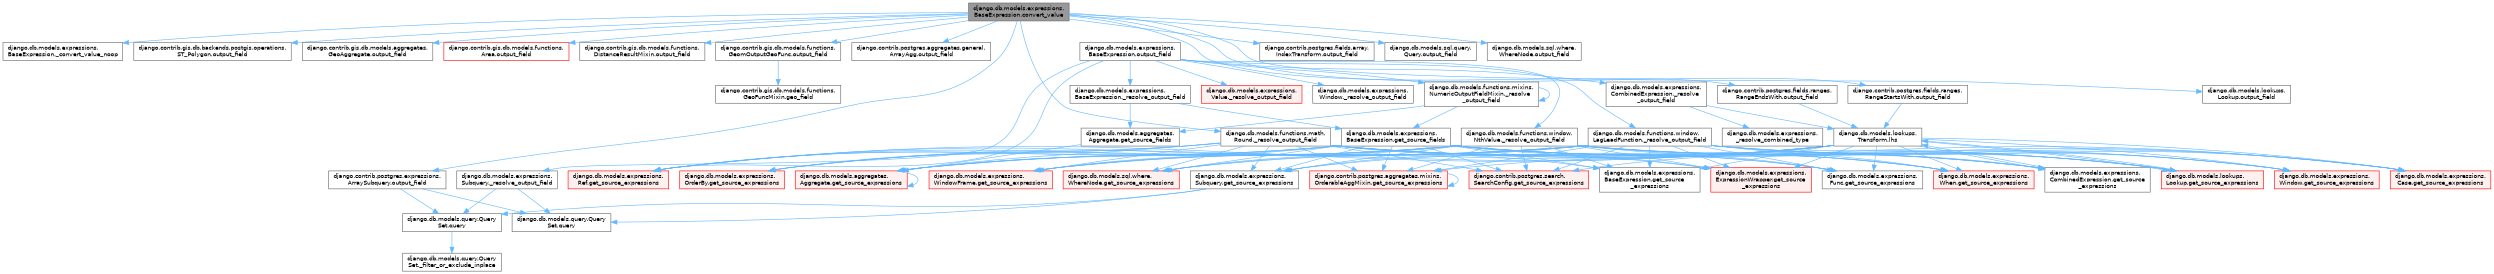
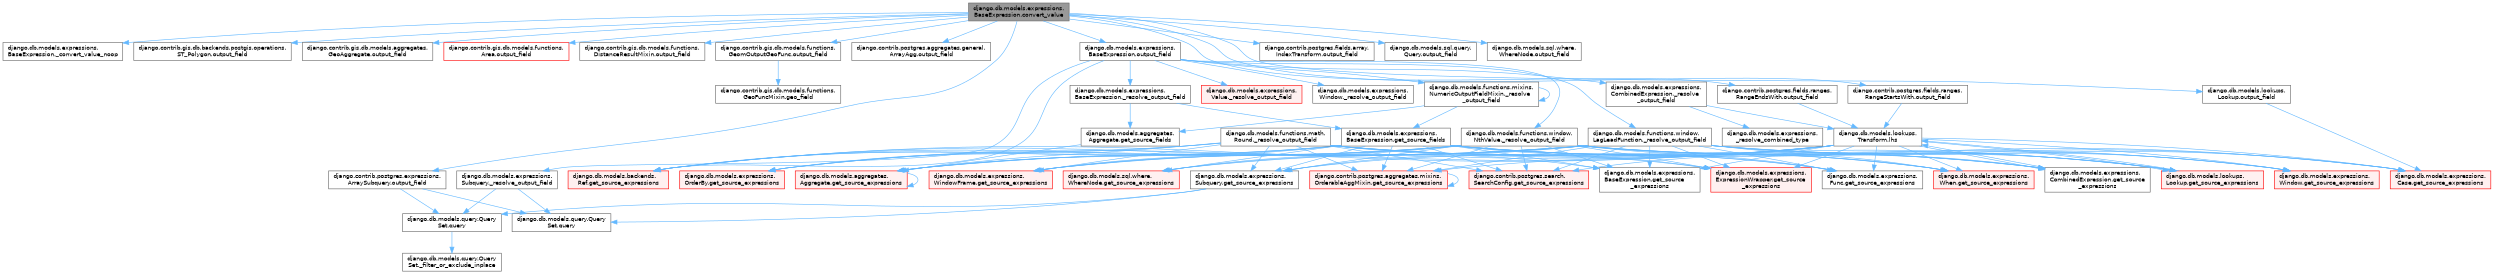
edge "django.db.models.expressions. BaseExpression.convert_value" -> "django.db.models.functions.math. Round._resolve_output_field": now "django.db.models.expressions. BaseExpression.convert_value" -> "django.db.models.expressions. BaseExpression.output_field"
edge "django.db.models.functions.math. Round._resolve_output_field" -> "django.db.models.expressions. Case.get_source_expressions": now "django.db.models.lookups. Lookup.output_field" -> "django.db.models.expressions. Case.get_source_expressions"
edge "django.db.models.functions.math. Round._resolve_output_field" -> "django.db.models.sql.where. WhereNode.get_source_expressions": removed
node "django.db.models.expressions. Ref.get_source_expressions": label "django.db.models.expressions. Ref.get_source_expressions" -> "django.db.models.backends. Ref.get_source_expressions"
